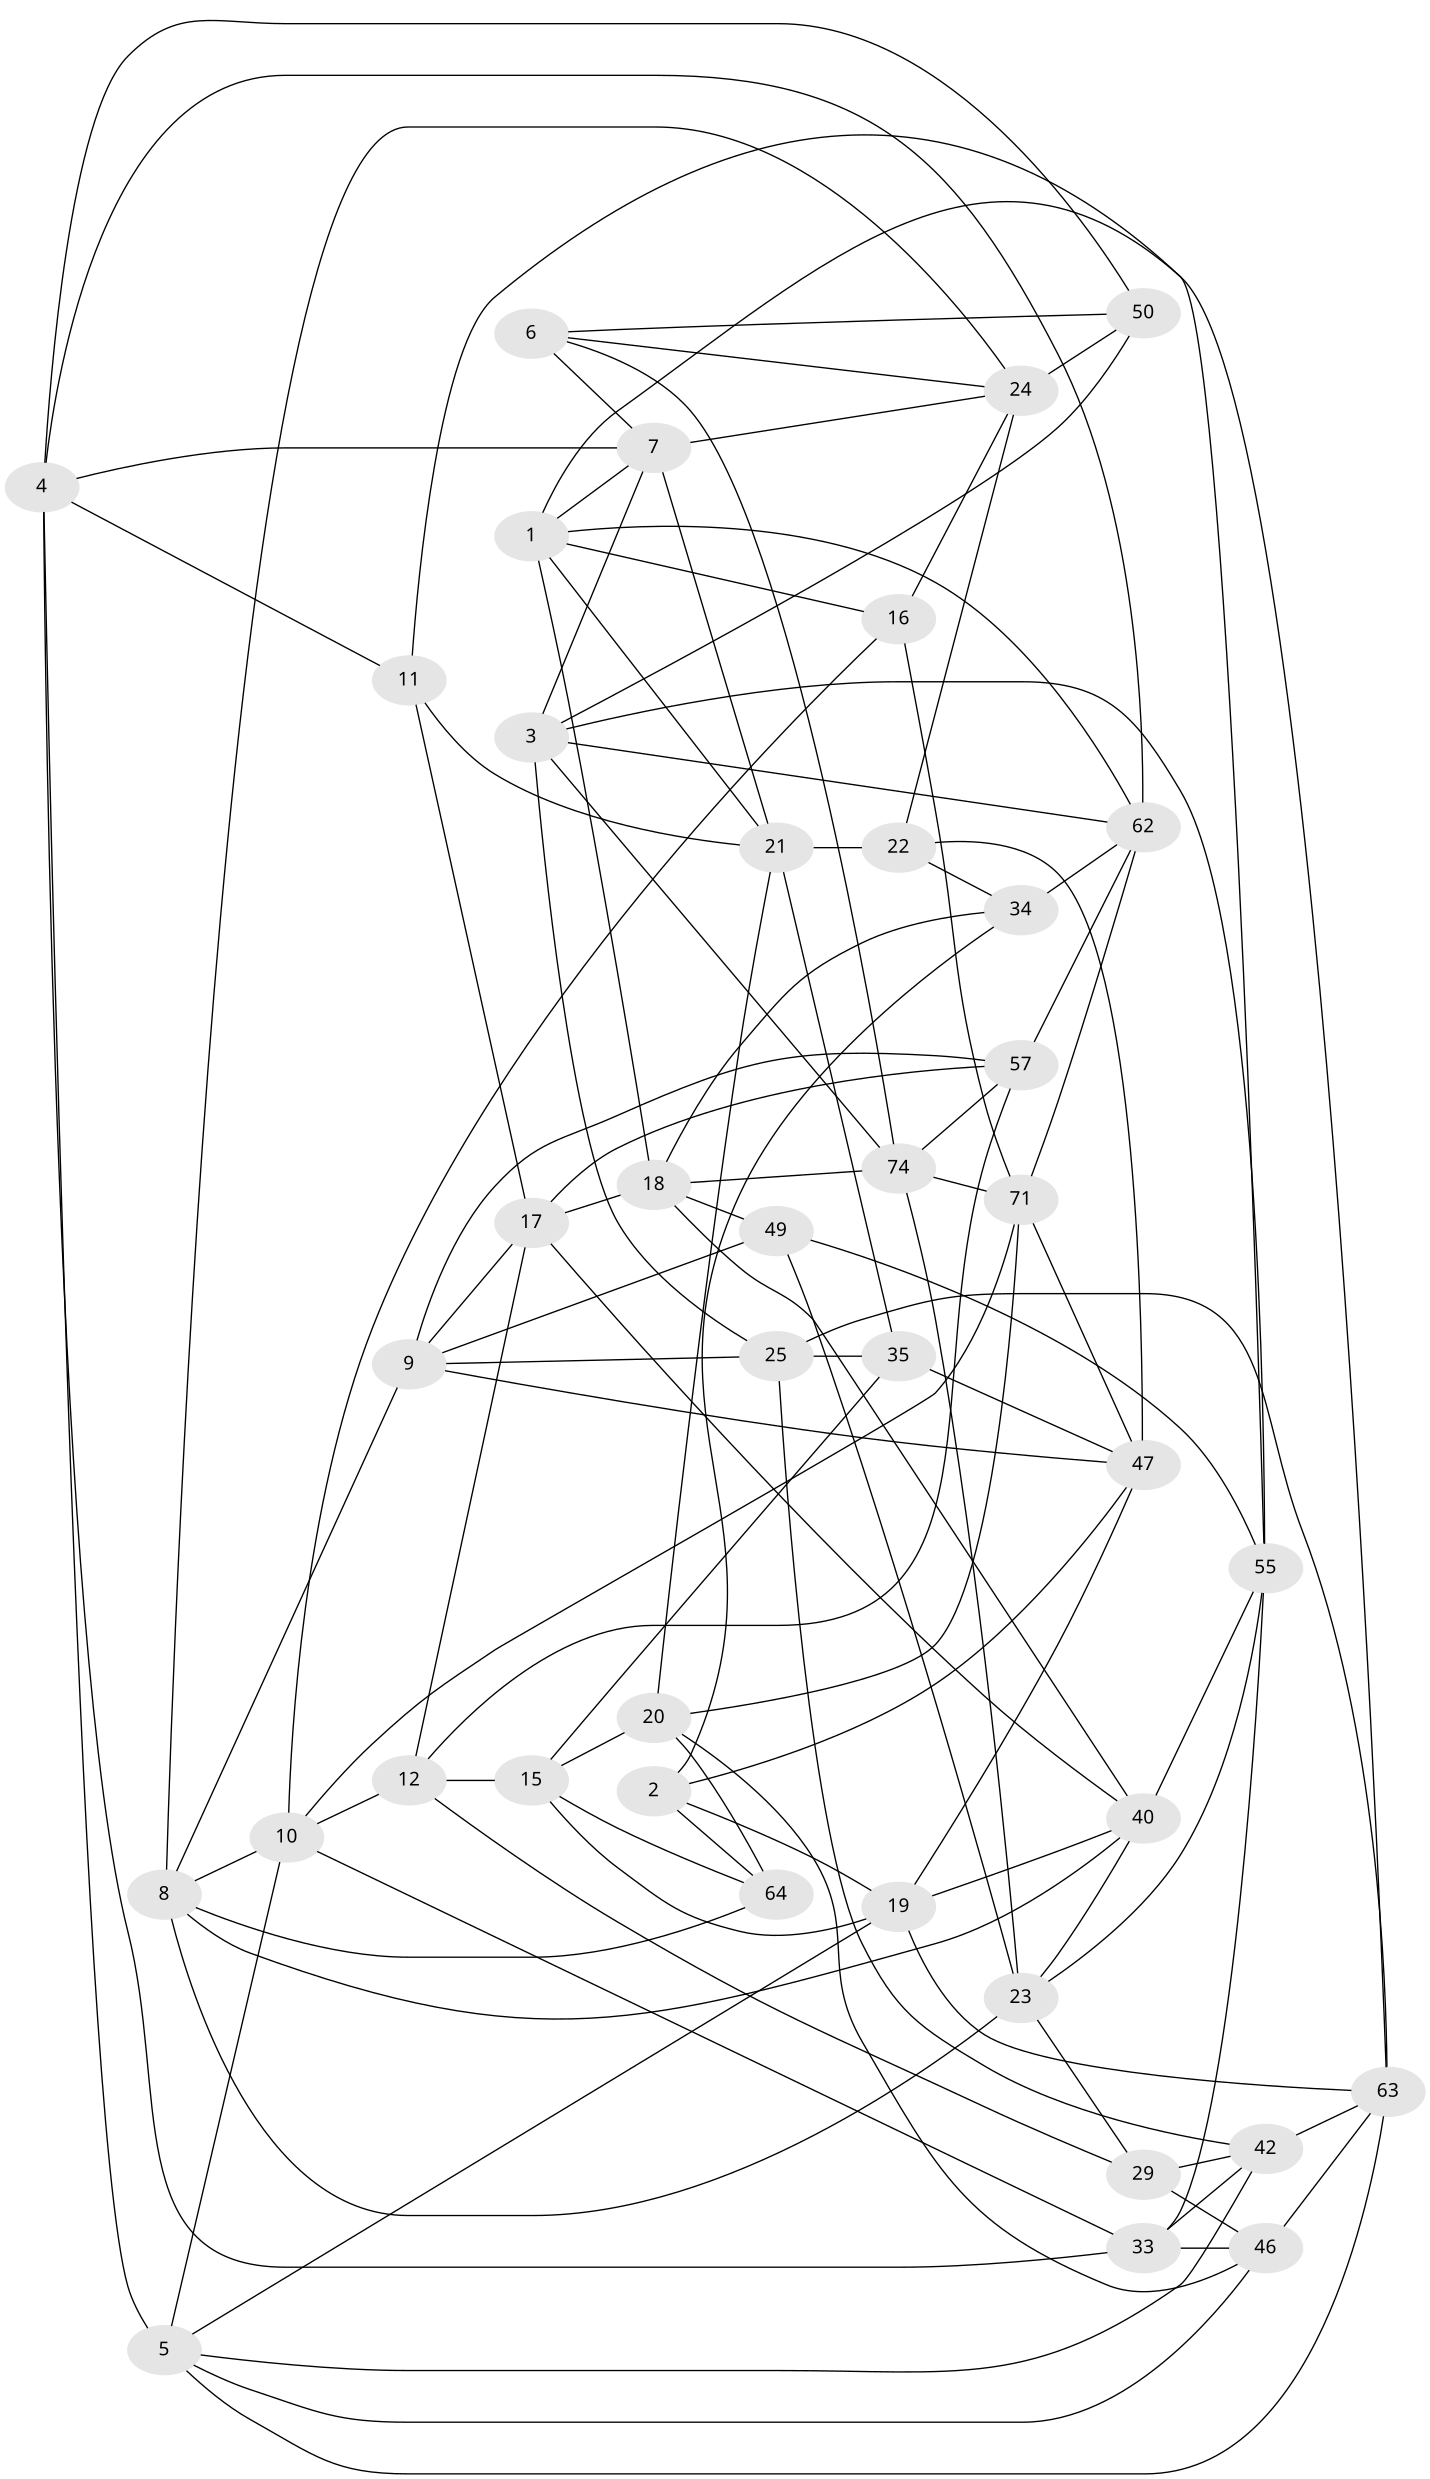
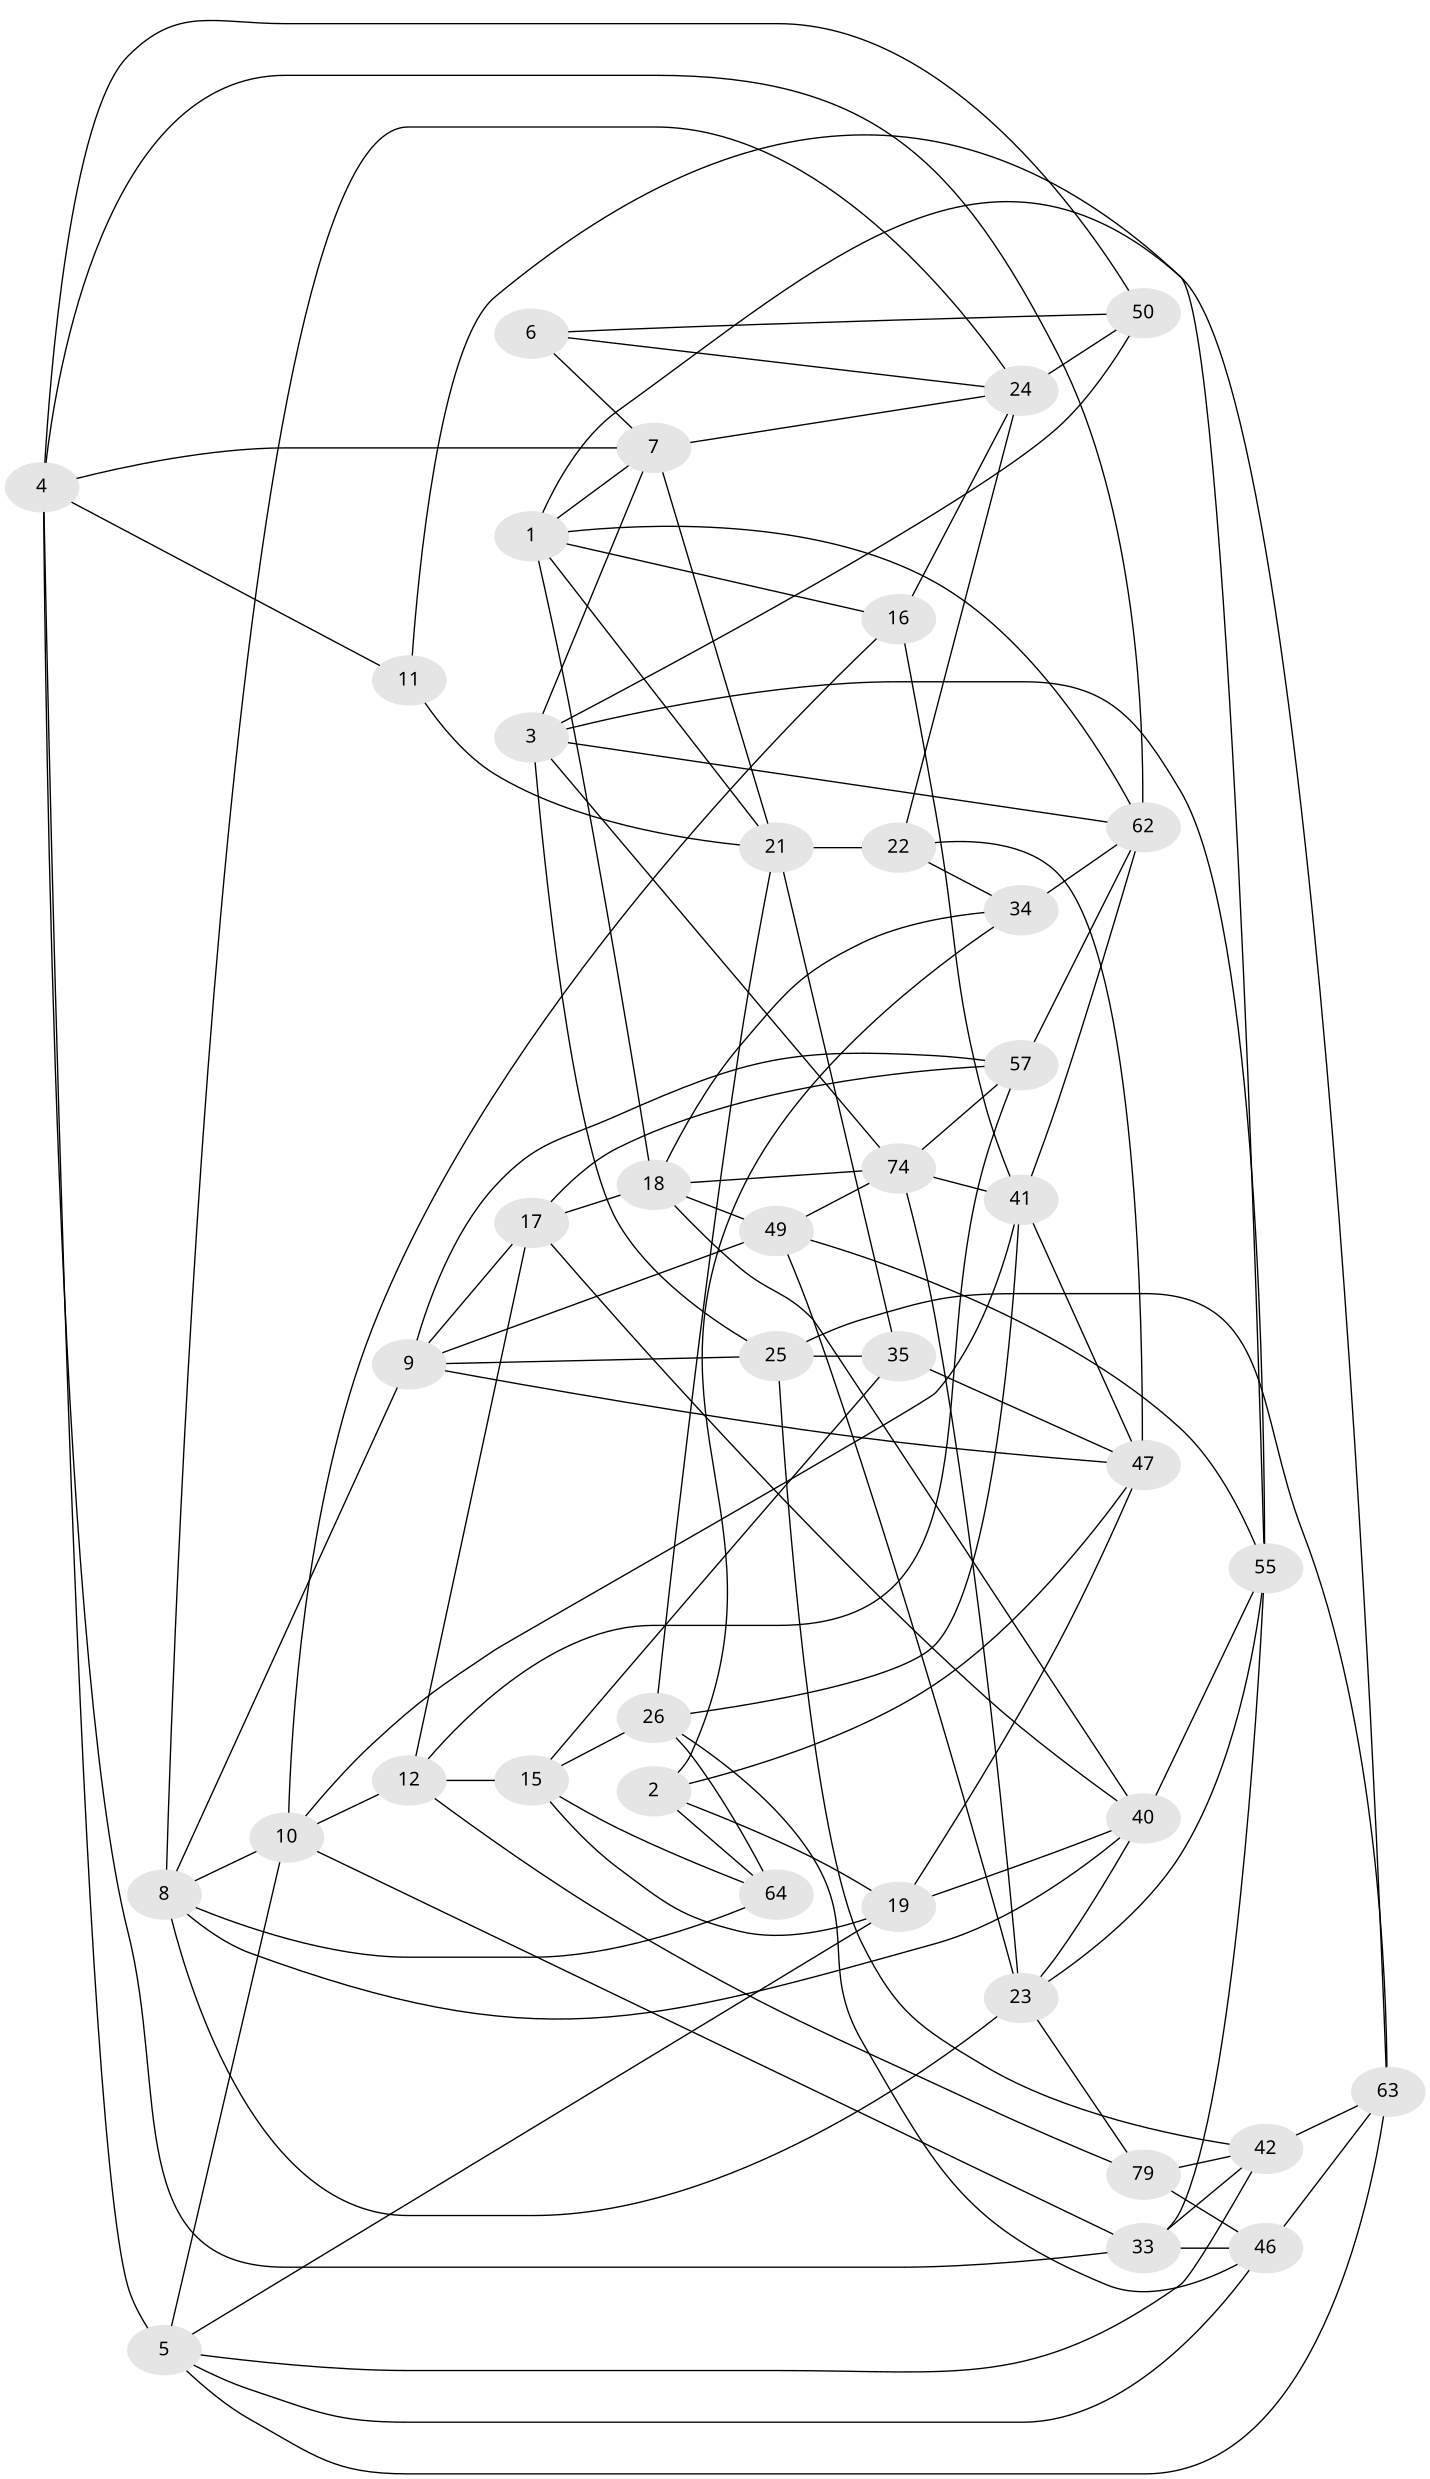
edge "6" -- "74": now "49" -- "74"
edge "11" -- "17": removed
node "71": label "71" -> "41"
node "20": label "20" -> "26"
edge "19" -- "63": removed
node "29": label "29" -> "79"
